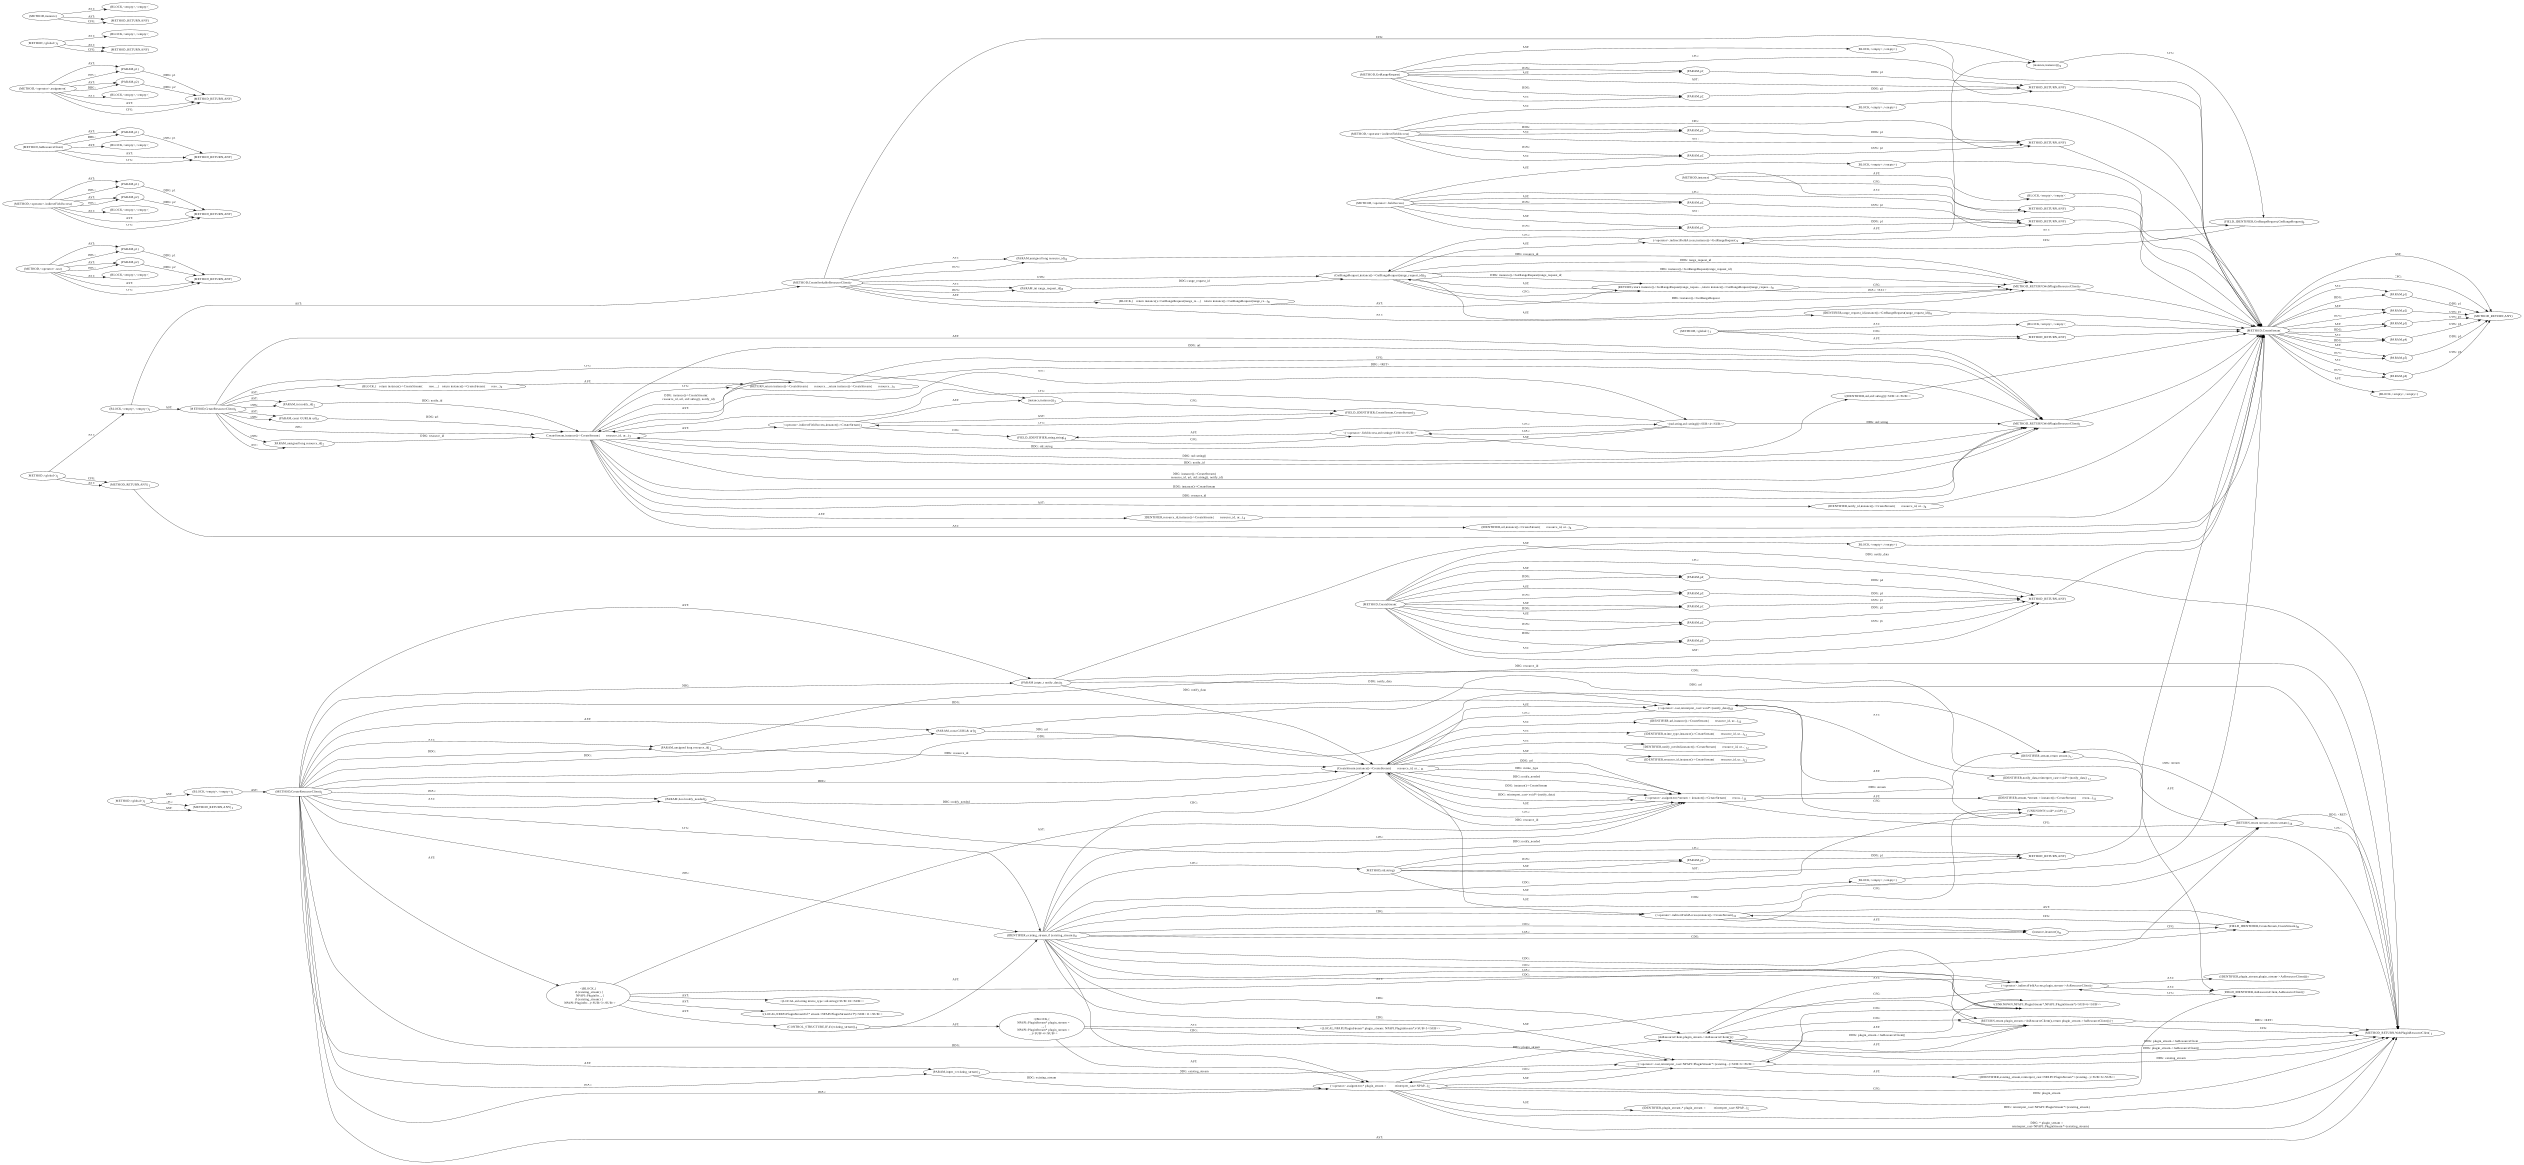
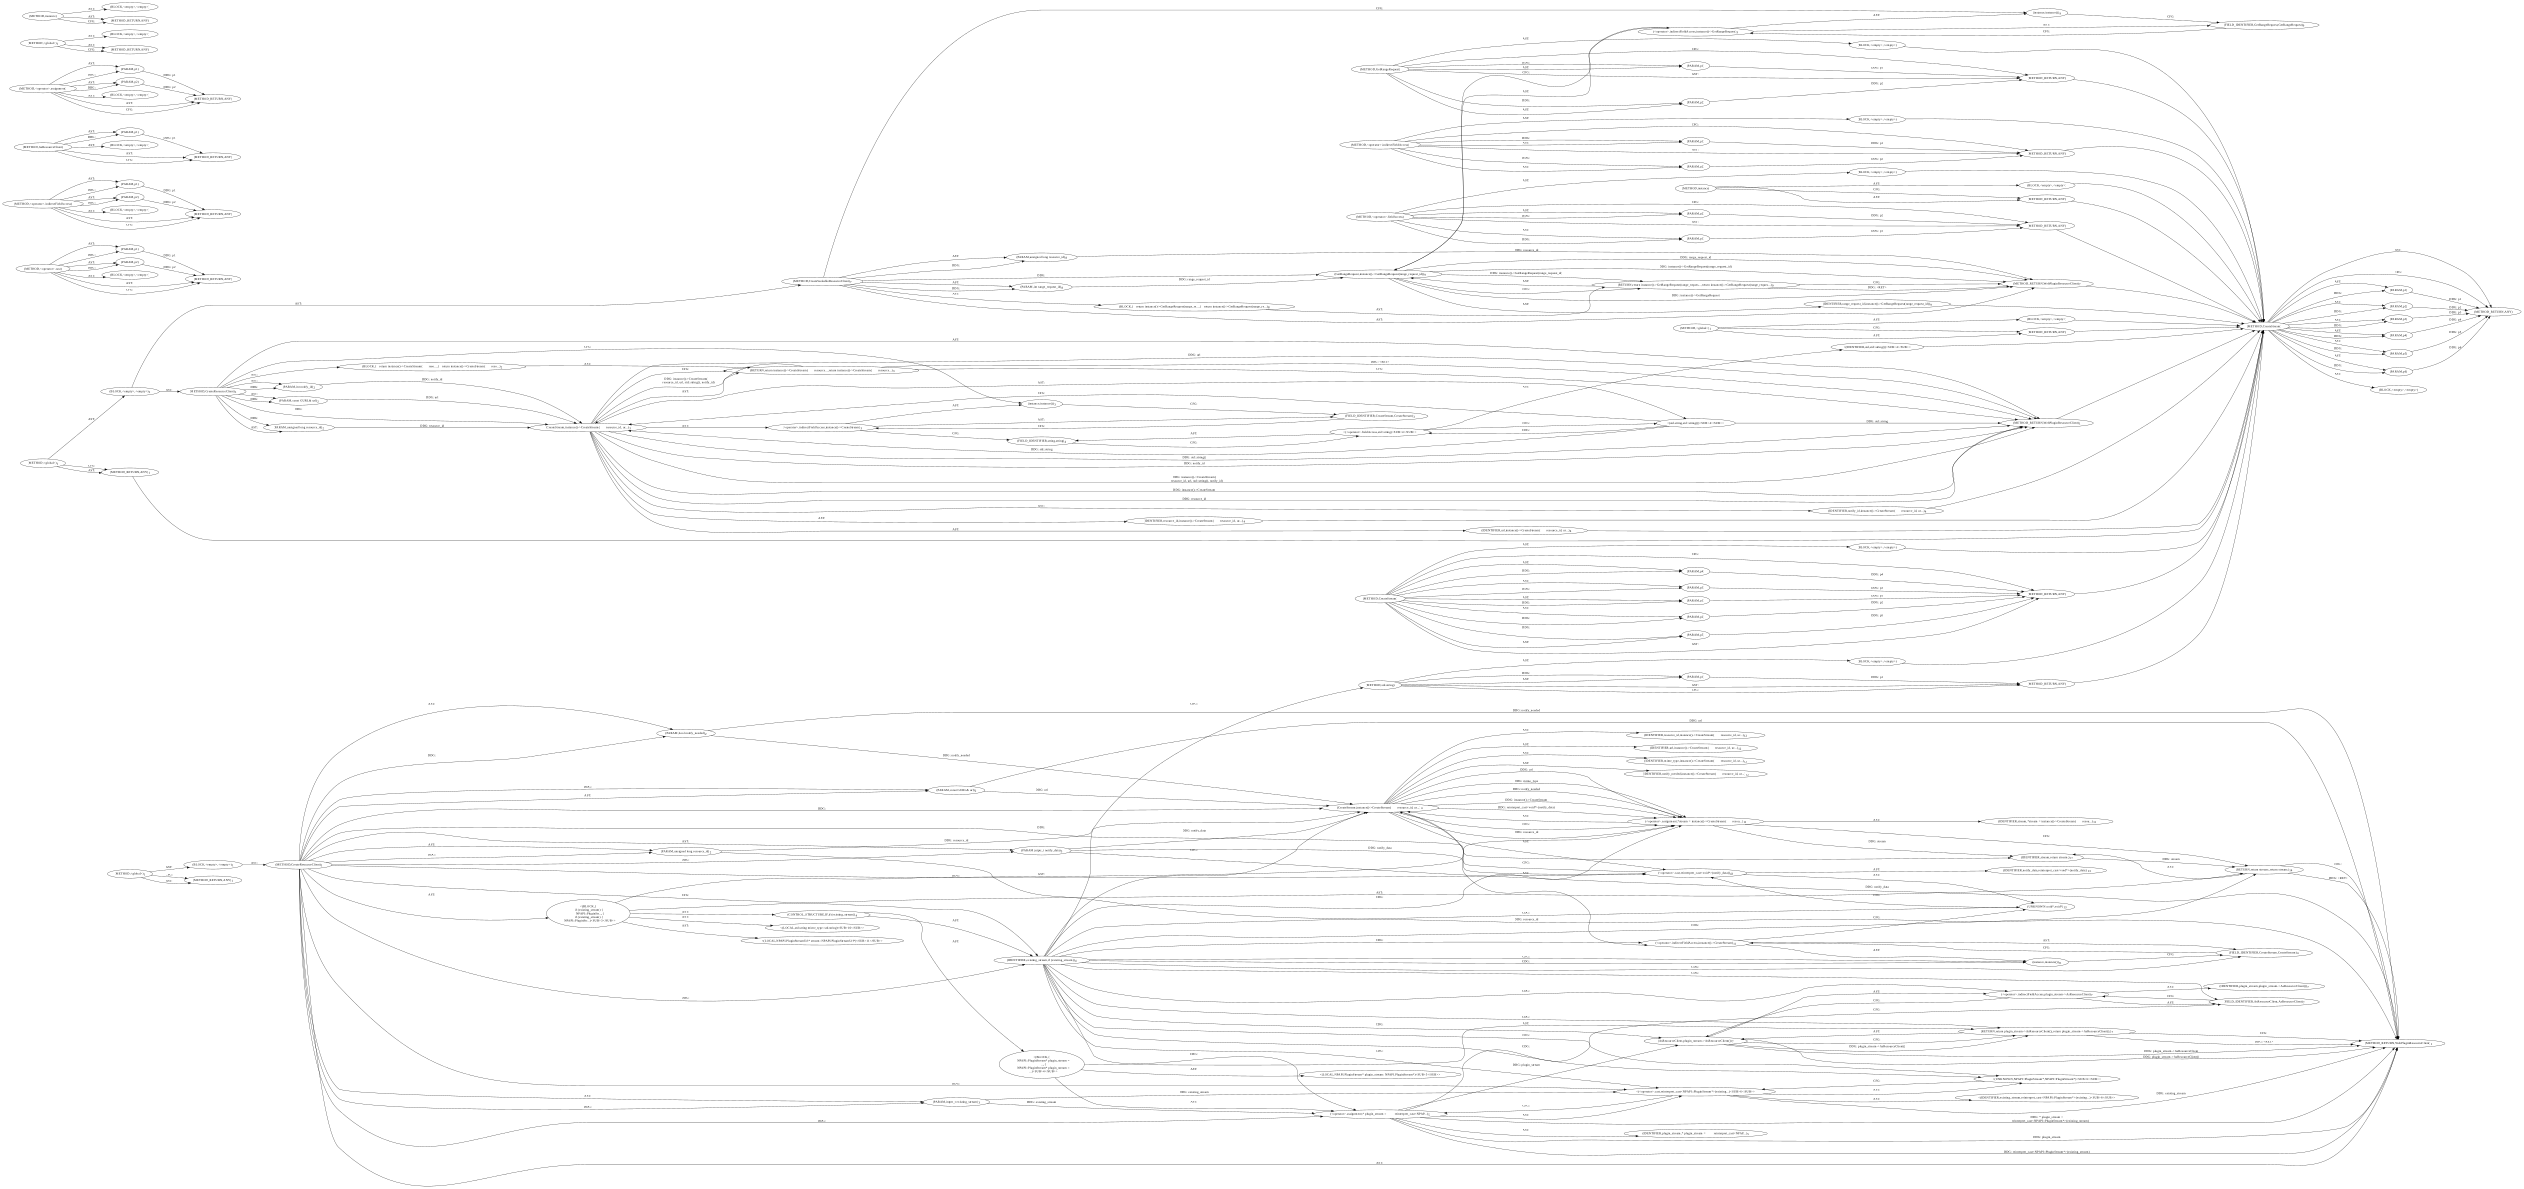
edge "(PARAM,intptr_t notify_data)" -> "(FIELD_IDENTIFIER,AsResourceClient,AsResourceClient)": now "(IDENTIFIER,existing_stream,if (existing_stream))" -> "(FIELD_IDENTIFIER,AsResourceClient,AsResourceClient)"
